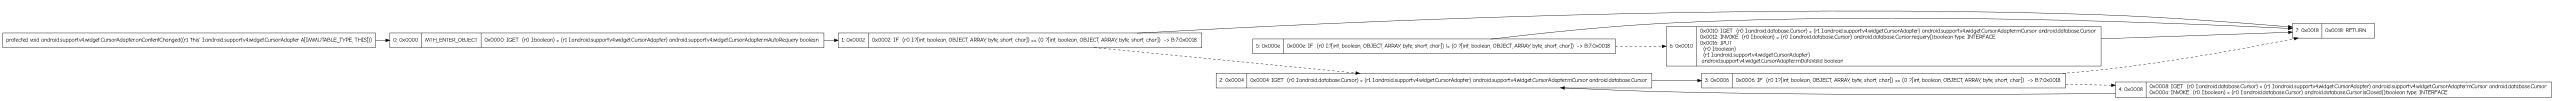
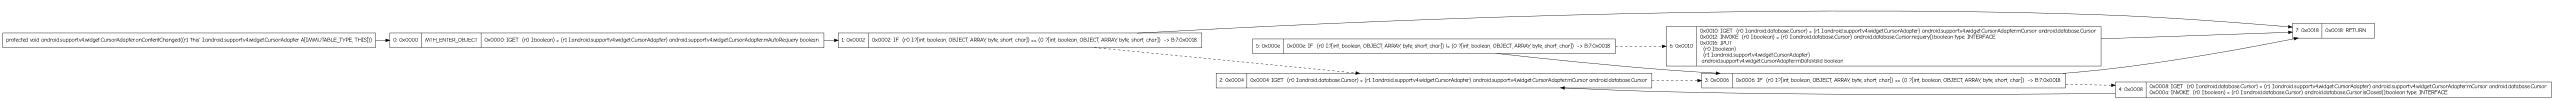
edge "5: 0x000e" -> "7: 0x0018": now "5: 0x000e" -> "3: 0x0006"
edge "3: 0x0006" -> "7: 0x0018": style dashed -> solid
edge "2: 0x0004" -> "3: 0x0006": style solid -> dashed
